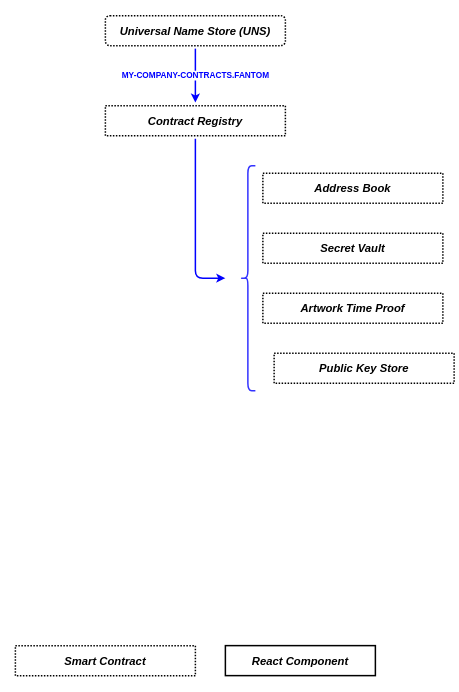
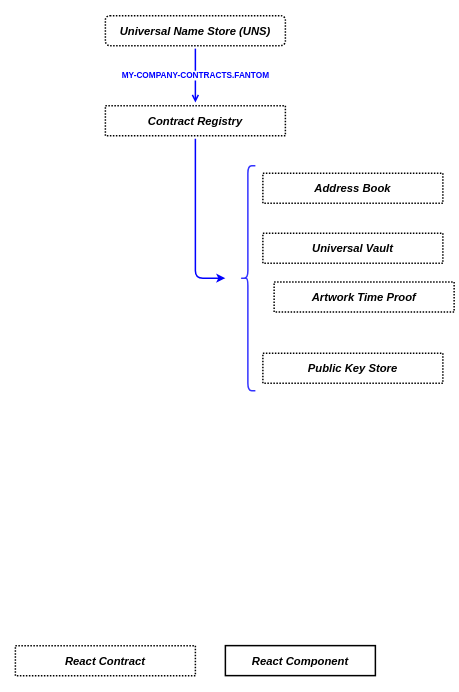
edge "Universal Name Store (UNS)" -> "Contract Registry": arrowhead classic -> open
node "Secret Vault": label "Secret Vault" -> "Universal Vault"
node "Artwork Time Proof": moved (353, 308) -> (364, 297)
node "Public Key Store": moved (364, 368) -> (353, 368)
node "Smart Contract": label "Smart Contract" -> "React Contract"
